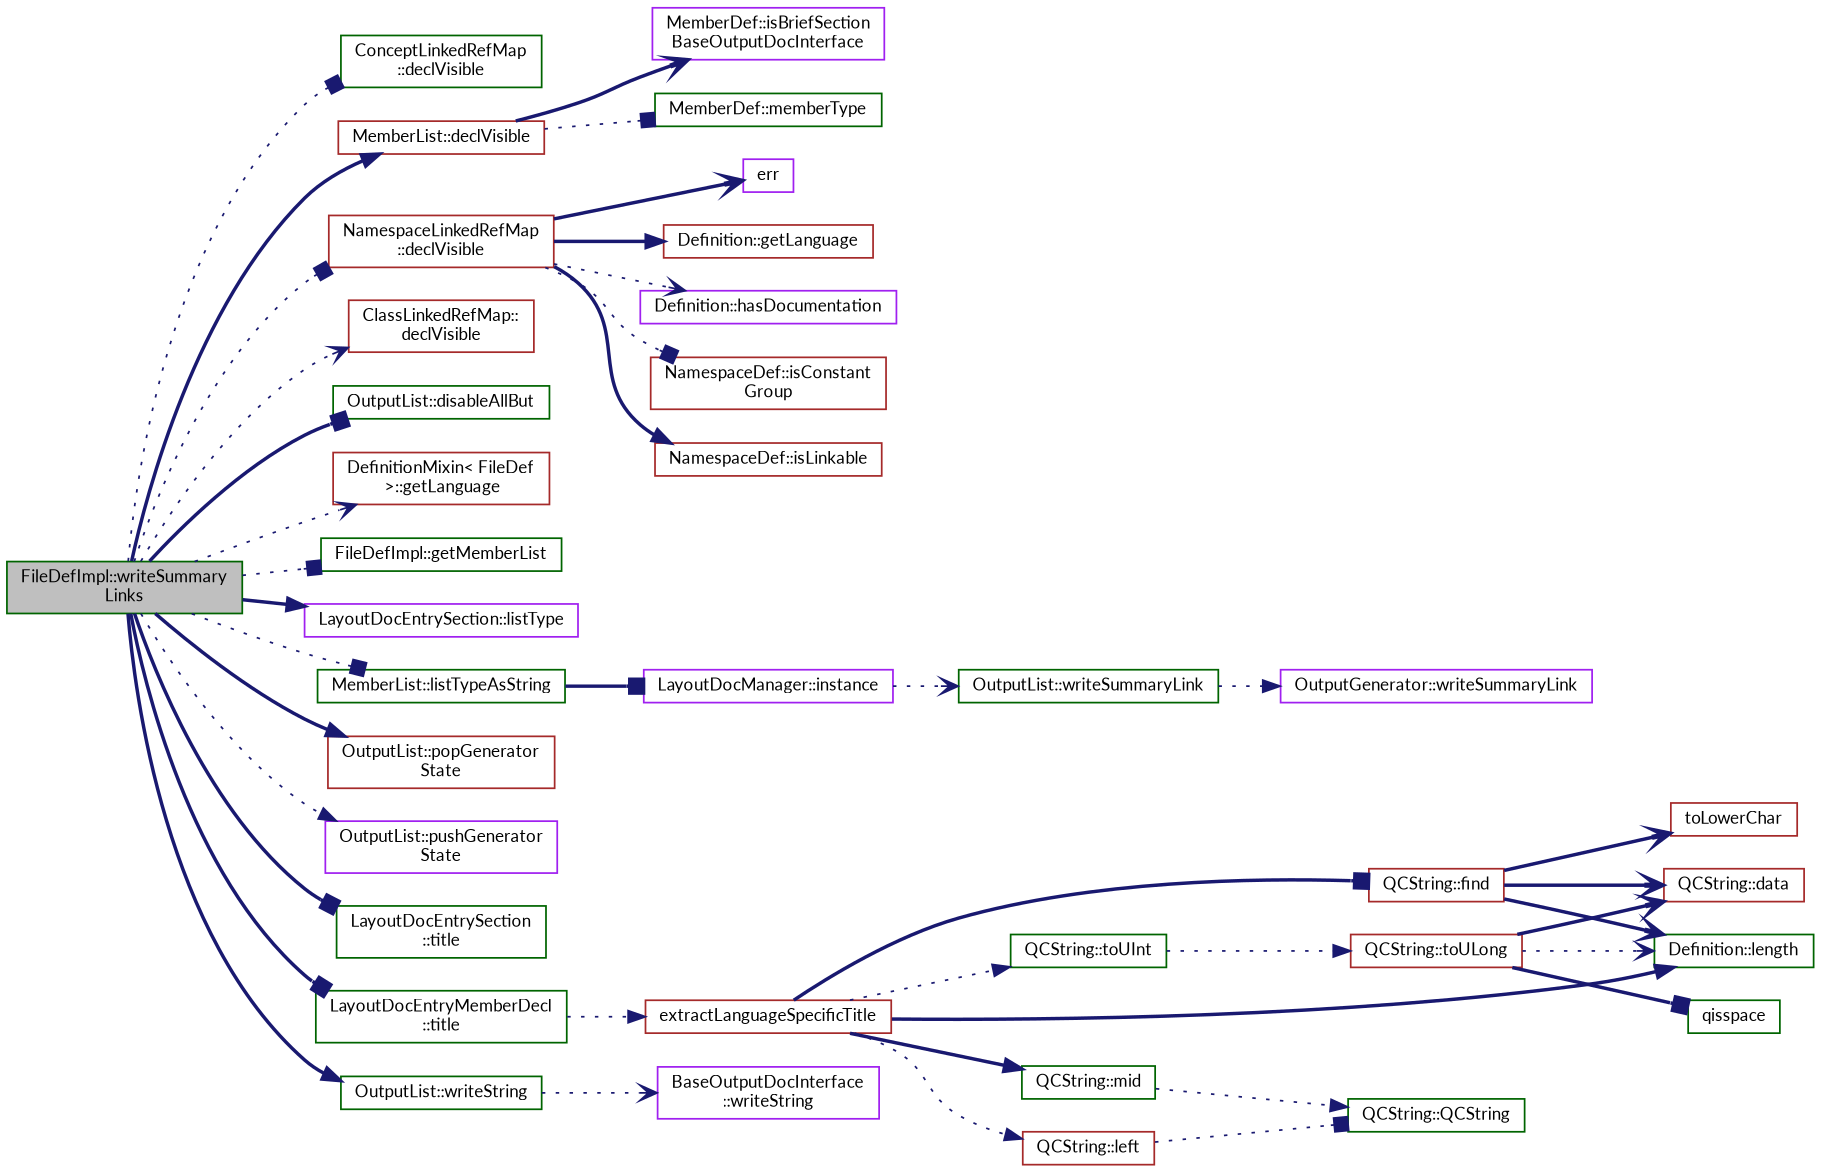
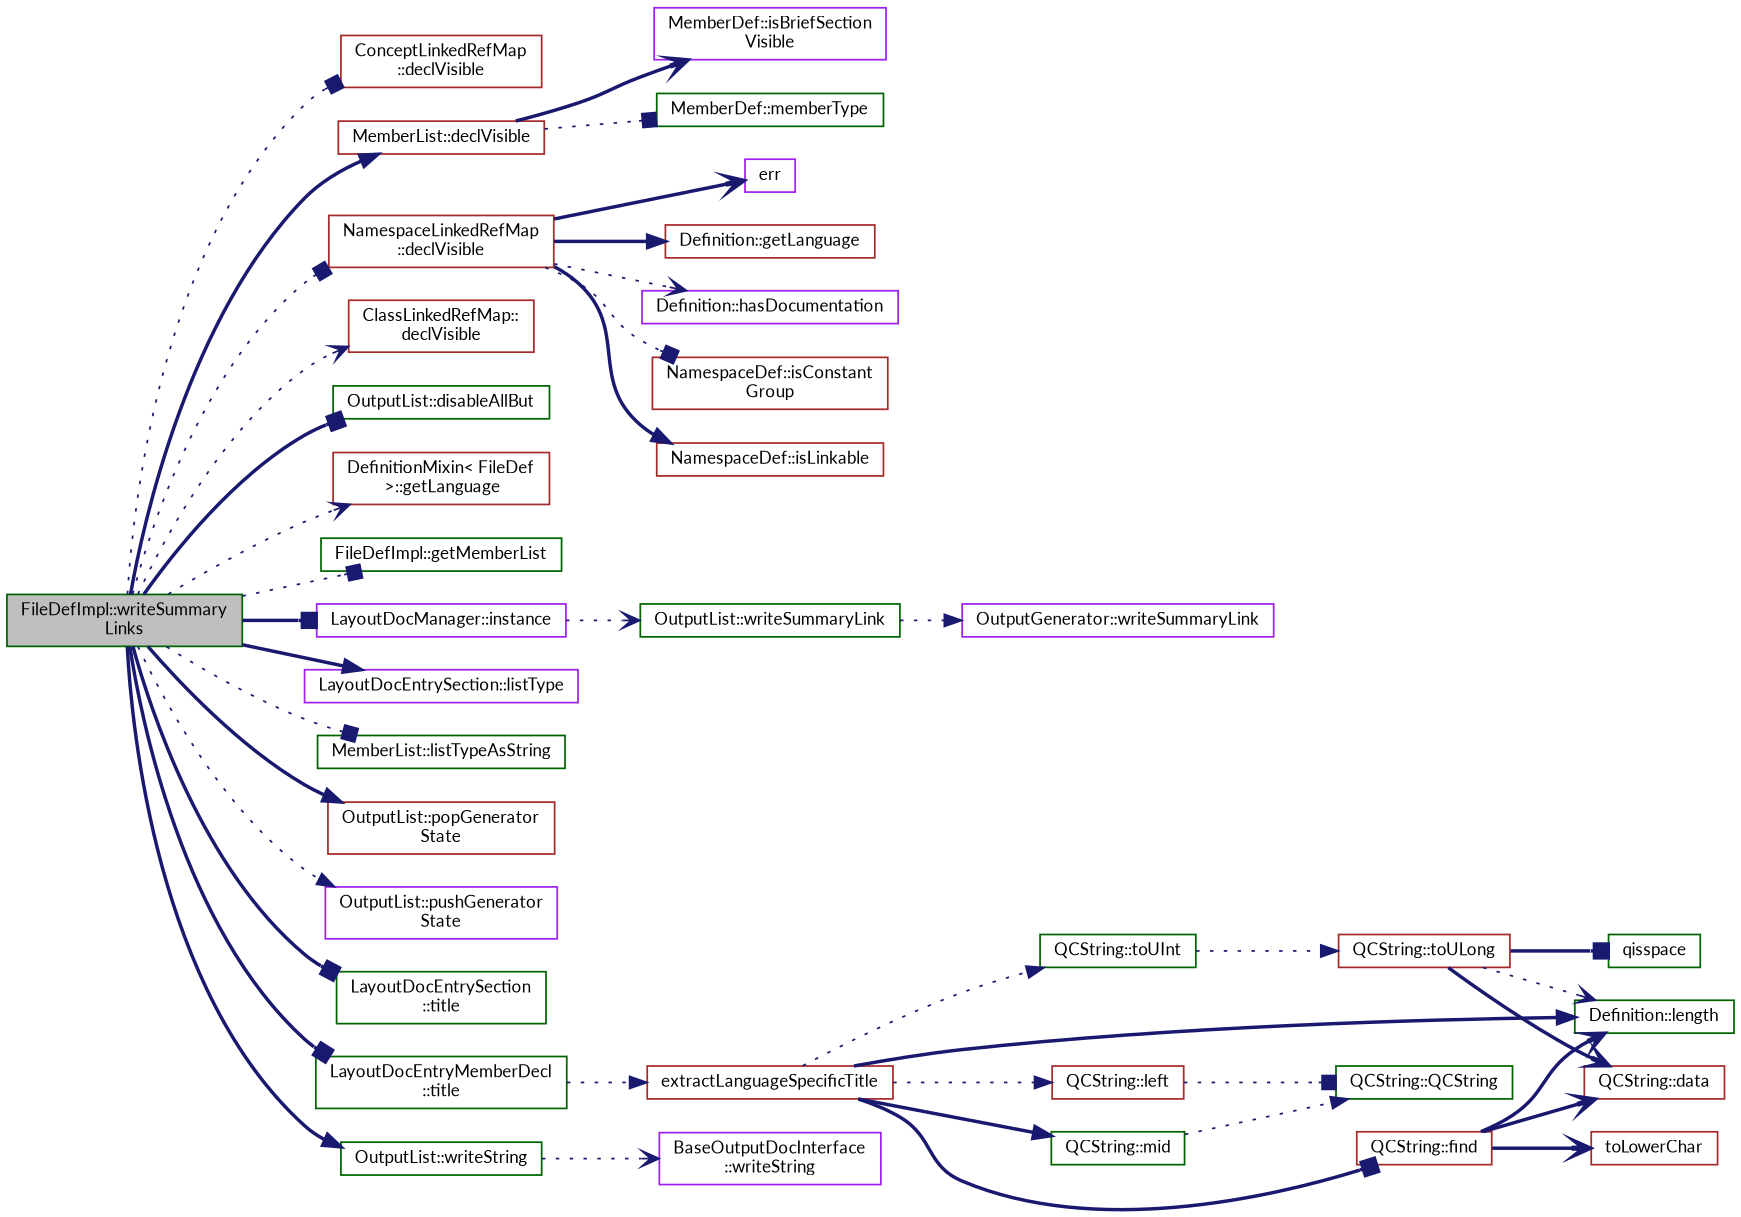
node "MemberDef::isBriefSection BaseOutputDocInterface": label "MemberDef::isBriefSection BaseOutputDocInterface" -> "MemberDef::isBriefSection Visible"
node "ConceptLinkedRefMap ::declVisible": color darkgreen -> brown
edge "MemberList::listTypeAsString" -> "LayoutDocManager::instance": now "FileDefImpl::writeSummary Links" -> "LayoutDocManager::instance"
